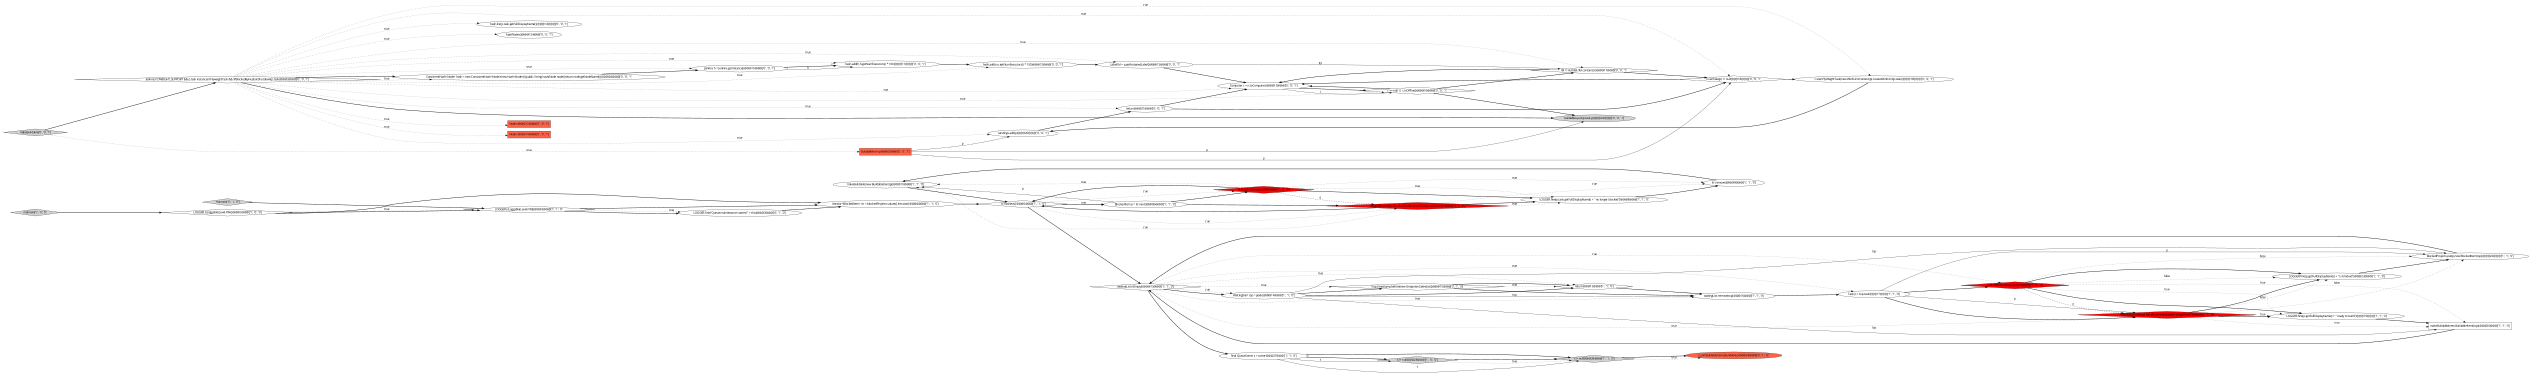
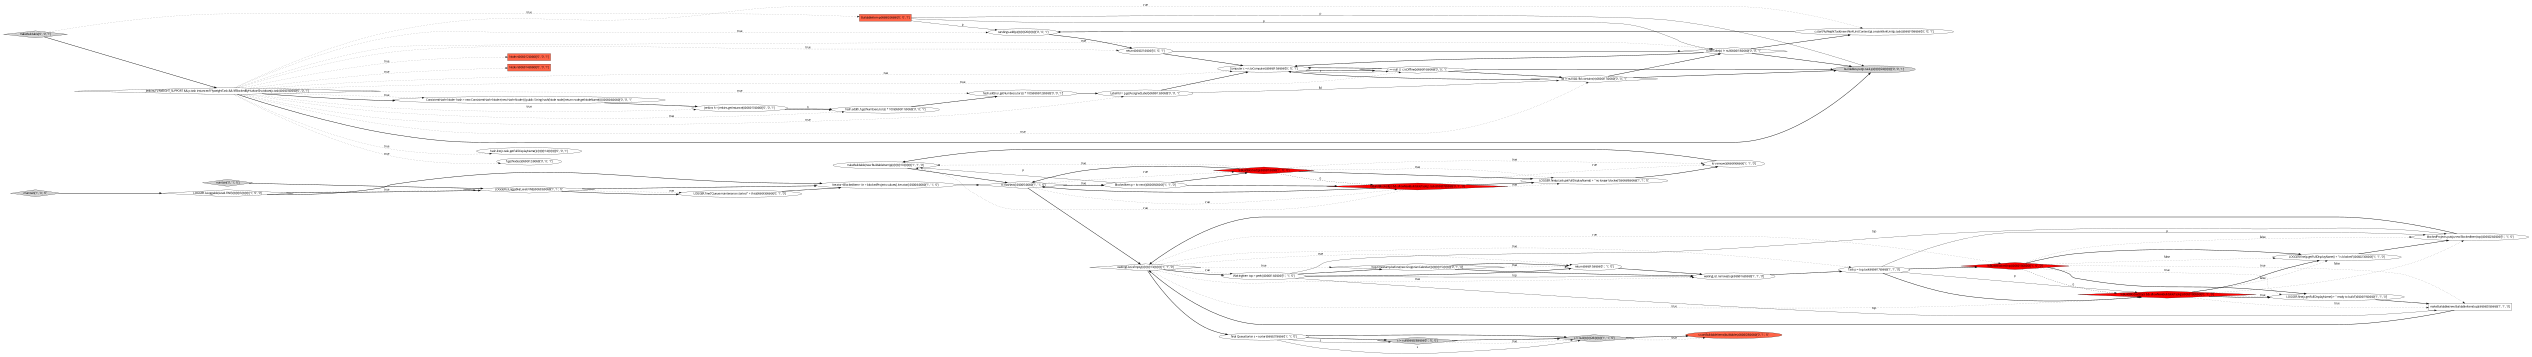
edge "n.canTake(p) != null@@@18@@@['0', '0', '1']" -> "buildables.put(p.task,p)@@@24@@@['0', '0', '1']": added
edge "lbl != null && !lbl.contains(n)@@@17@@@['0', '0', '1']" -> "buildables.put(p.task,p)@@@24@@@['0', '0', '1']": added
node "return@@@15@@@['1', '1', '0']": shape diamond -> ellipse
